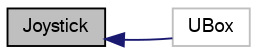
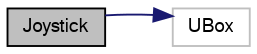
edge "UBox" -> "Joystick": reversed
